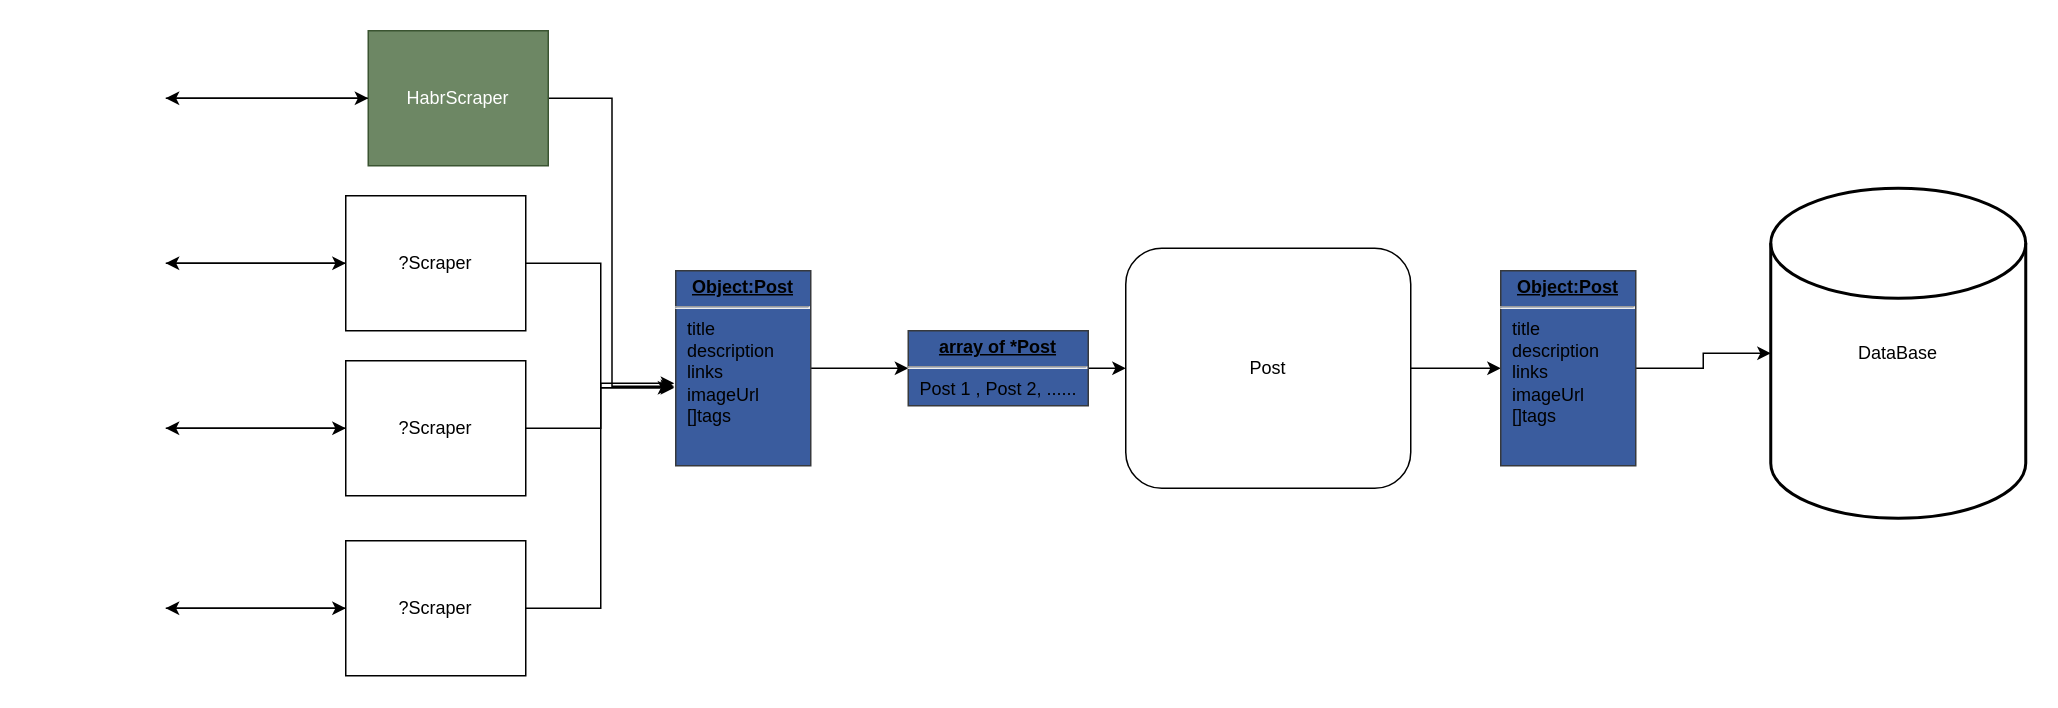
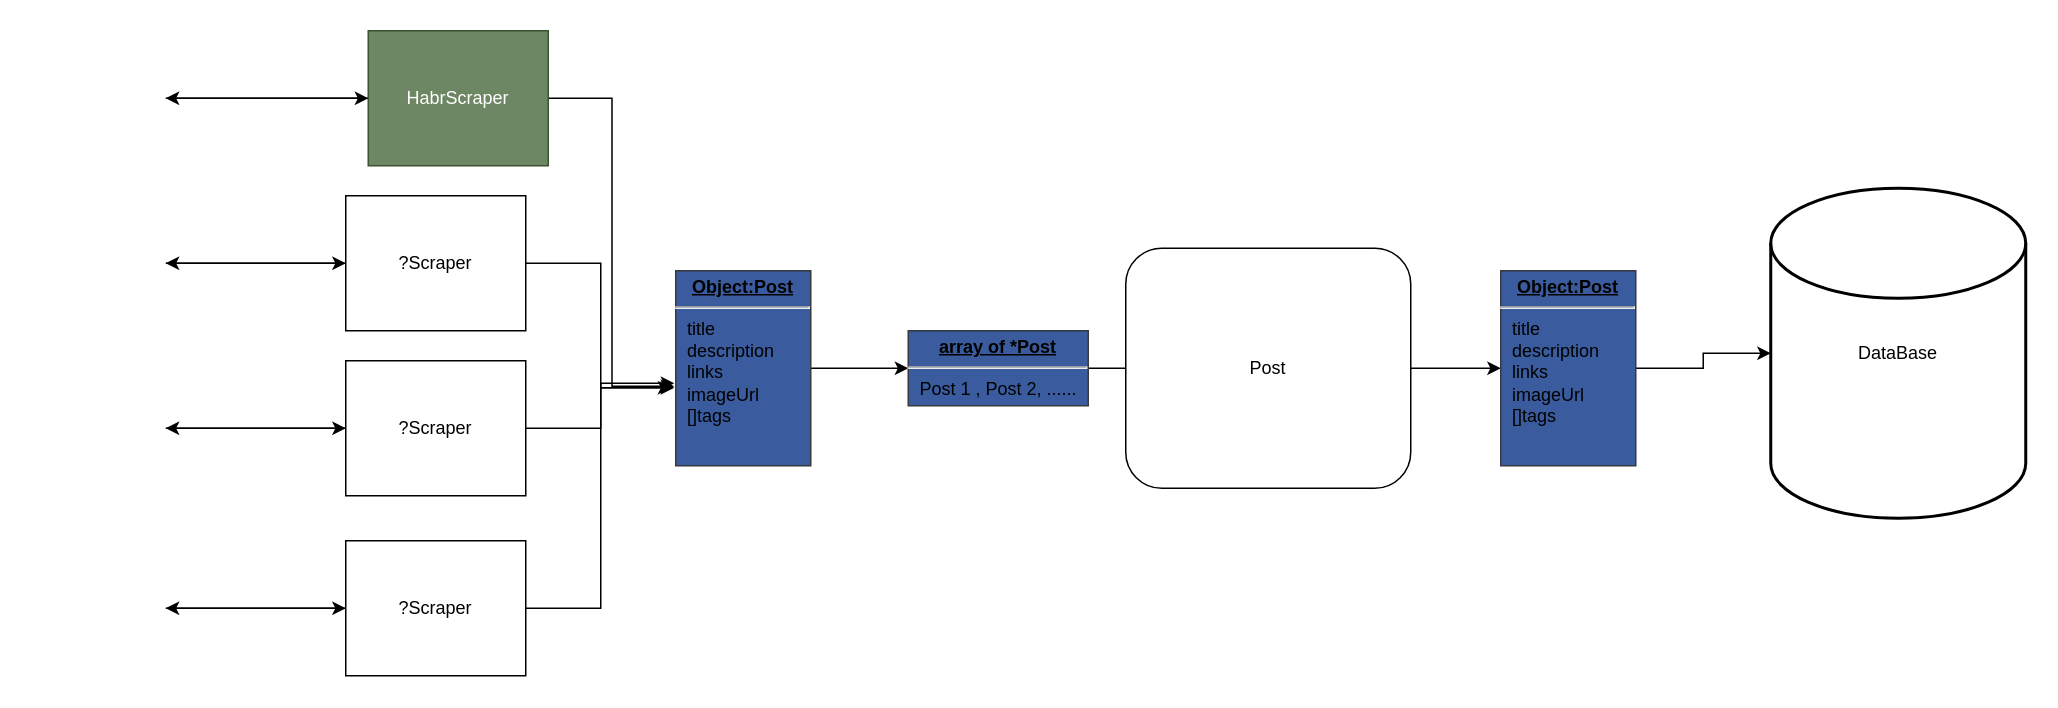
edge "array of *Post Post 1 , Post 2, ......" -> "Post": arrowhead classic -> none
